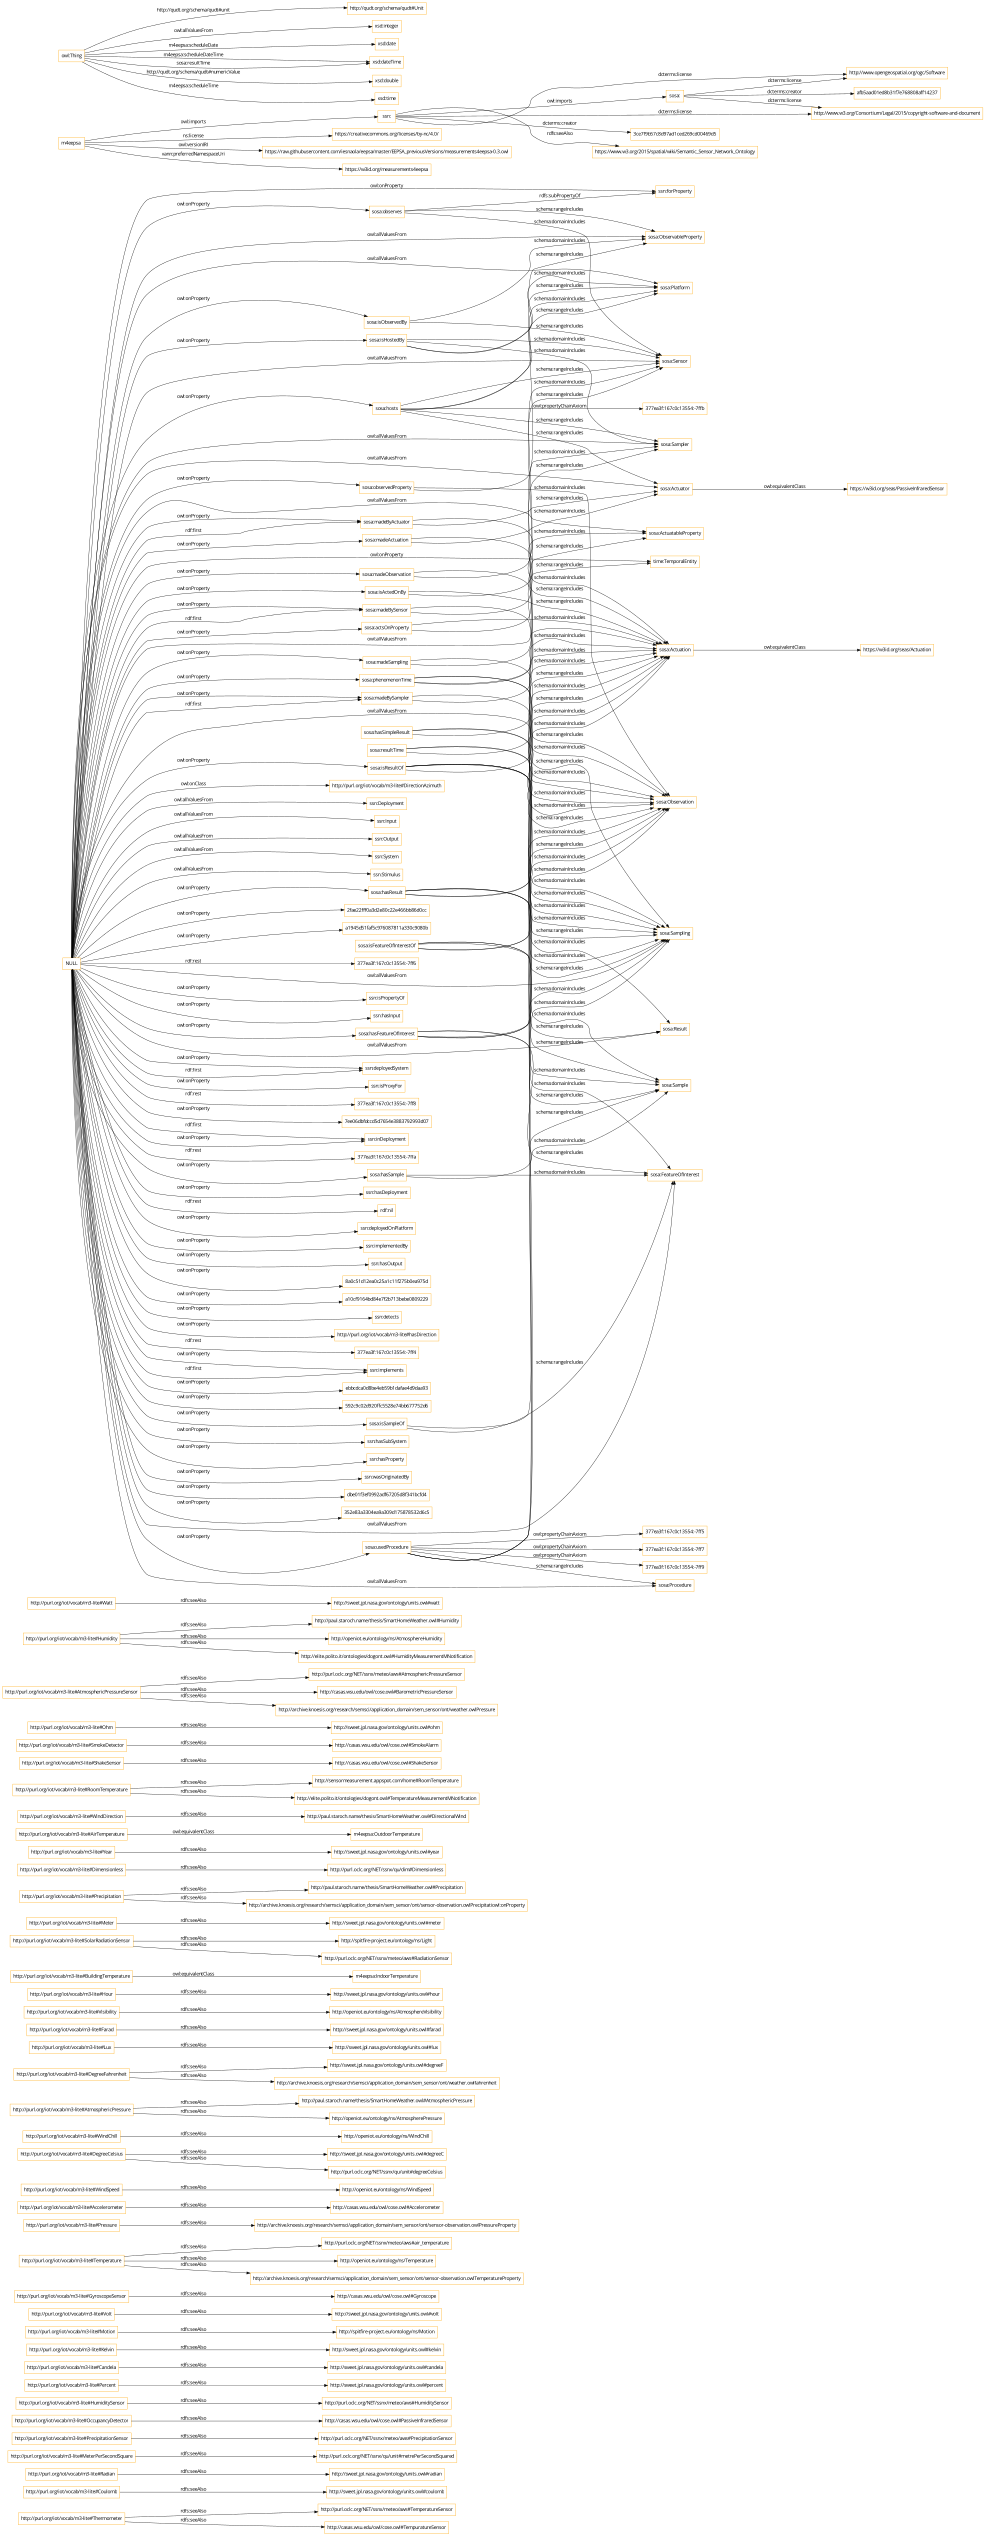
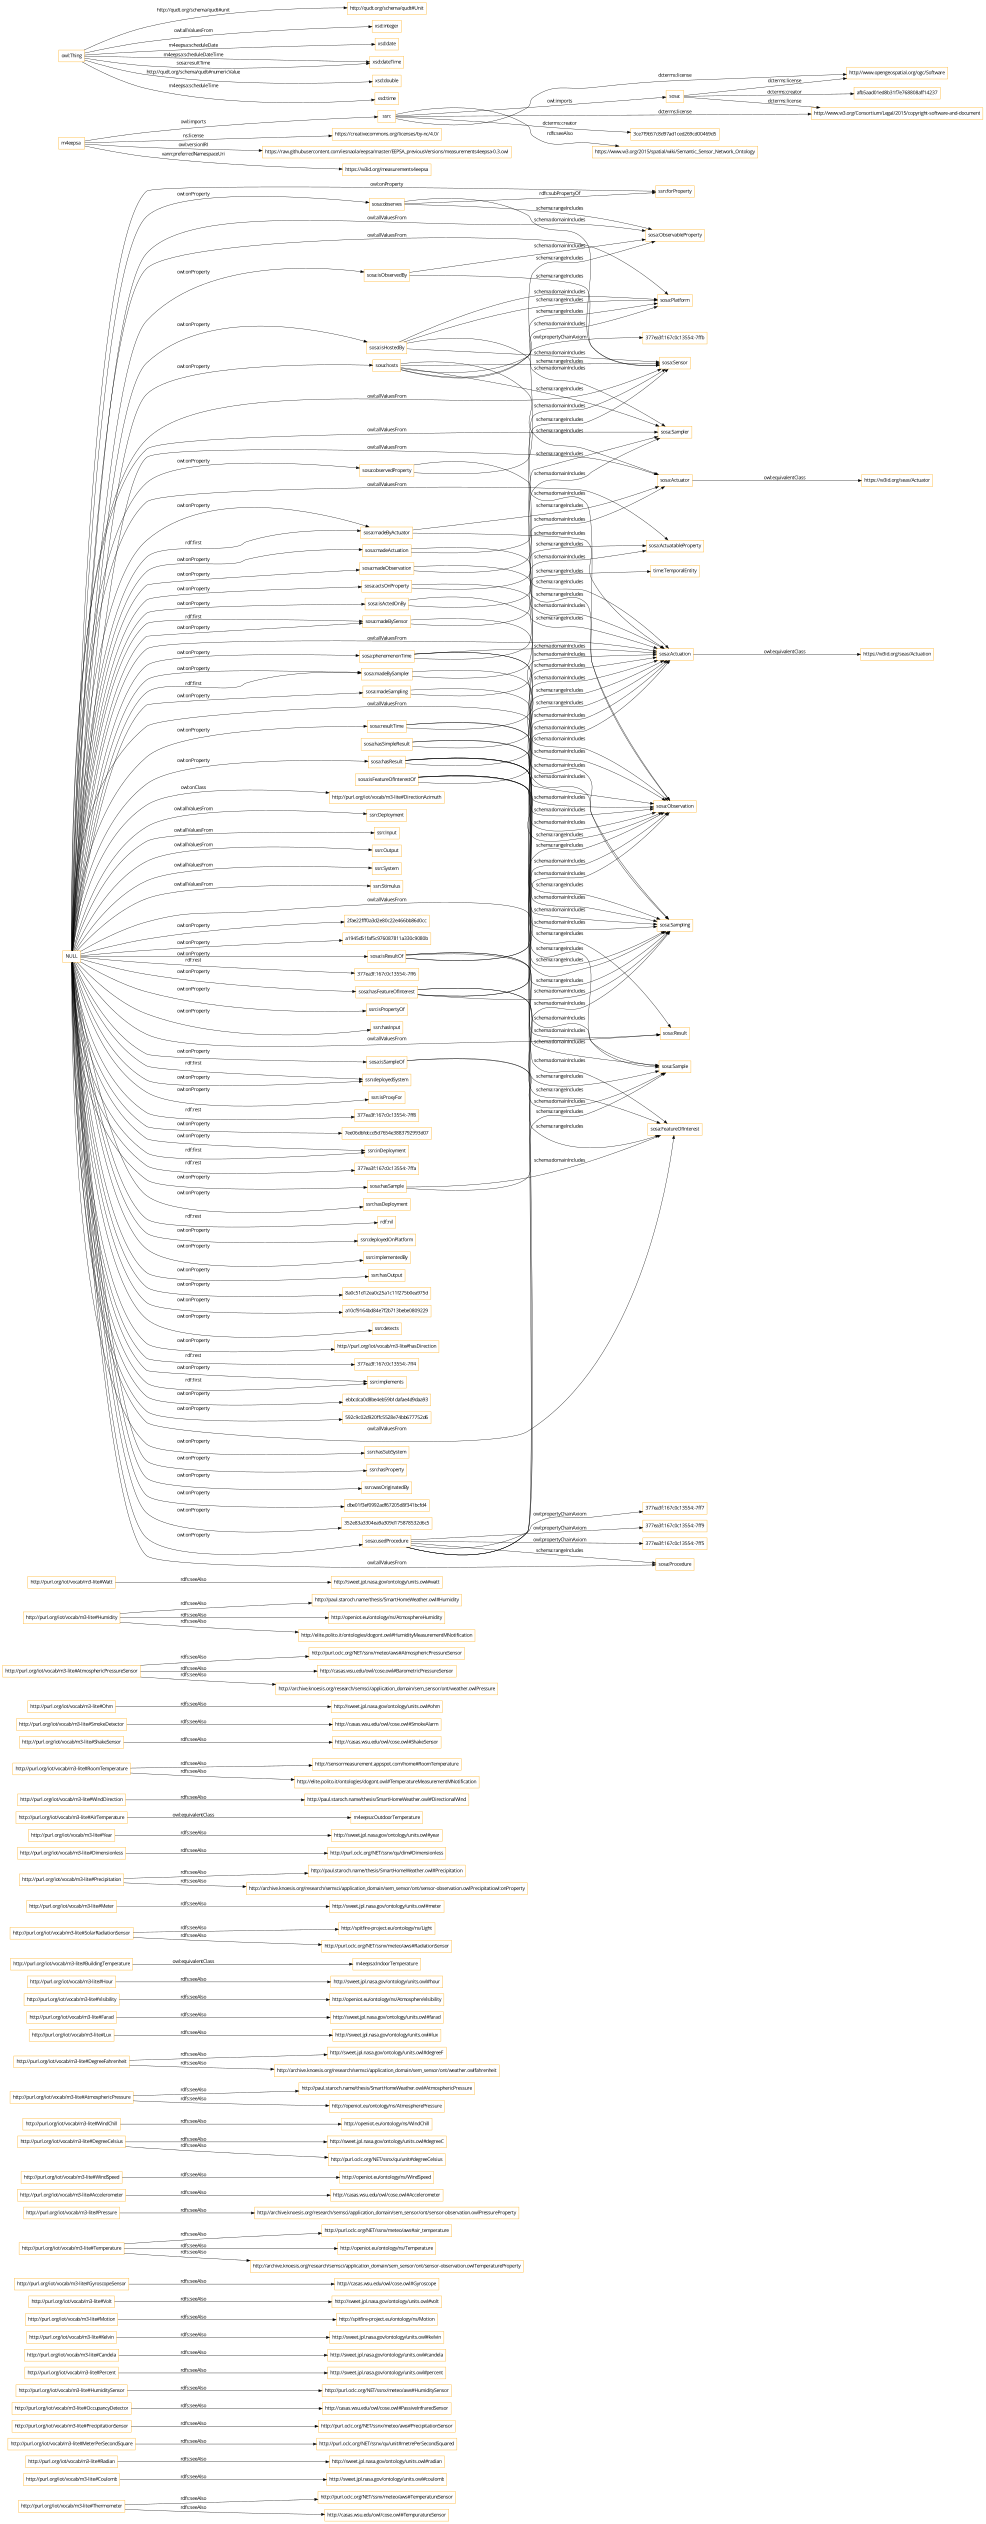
node "https://w3id.org/seas/PassiveInfraredSensor": label "https://w3id.org/seas/PassiveInfraredSensor" -> "https://w3id.org/seas/Actuator"
edge "NULL" -> "time:TemporalEntity": now "NULL" -> "sosa:resultTime"
